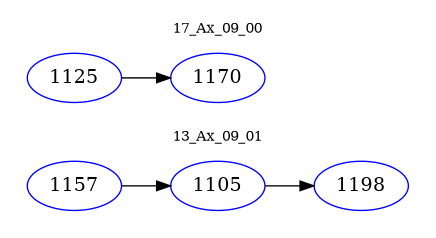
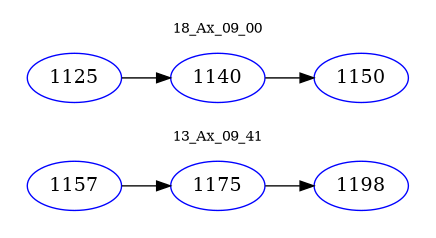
cluster "17_Ax_09_00": label "17_Ax_09_00" -> "18_Ax_09_00"
node "1170": label "1170" -> "1140"
node "1150": added
cluster "13_Ax_09_01": label "13_Ax_09_01" -> "13_Ax_09_41"
node "1105": label "1105" -> "1175"
